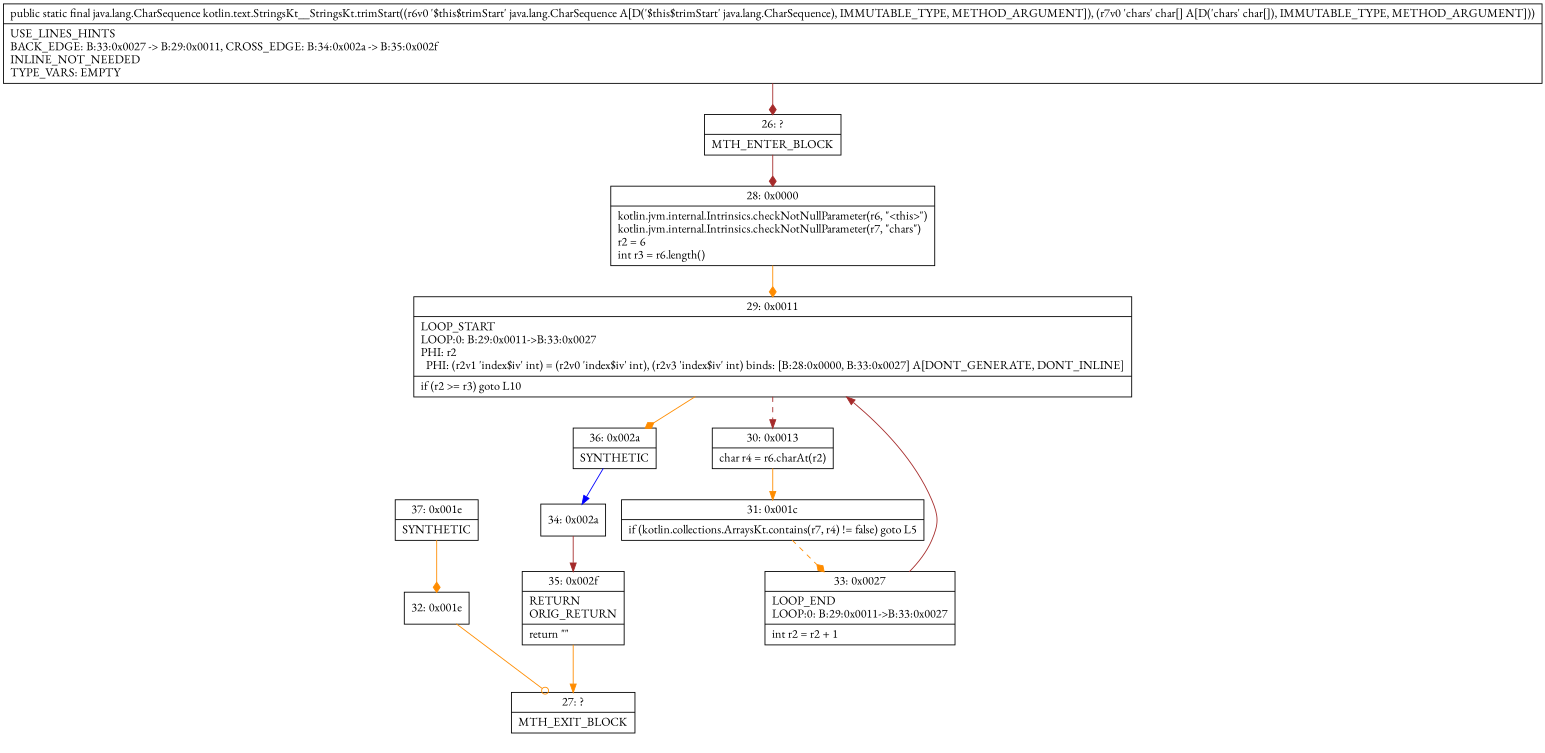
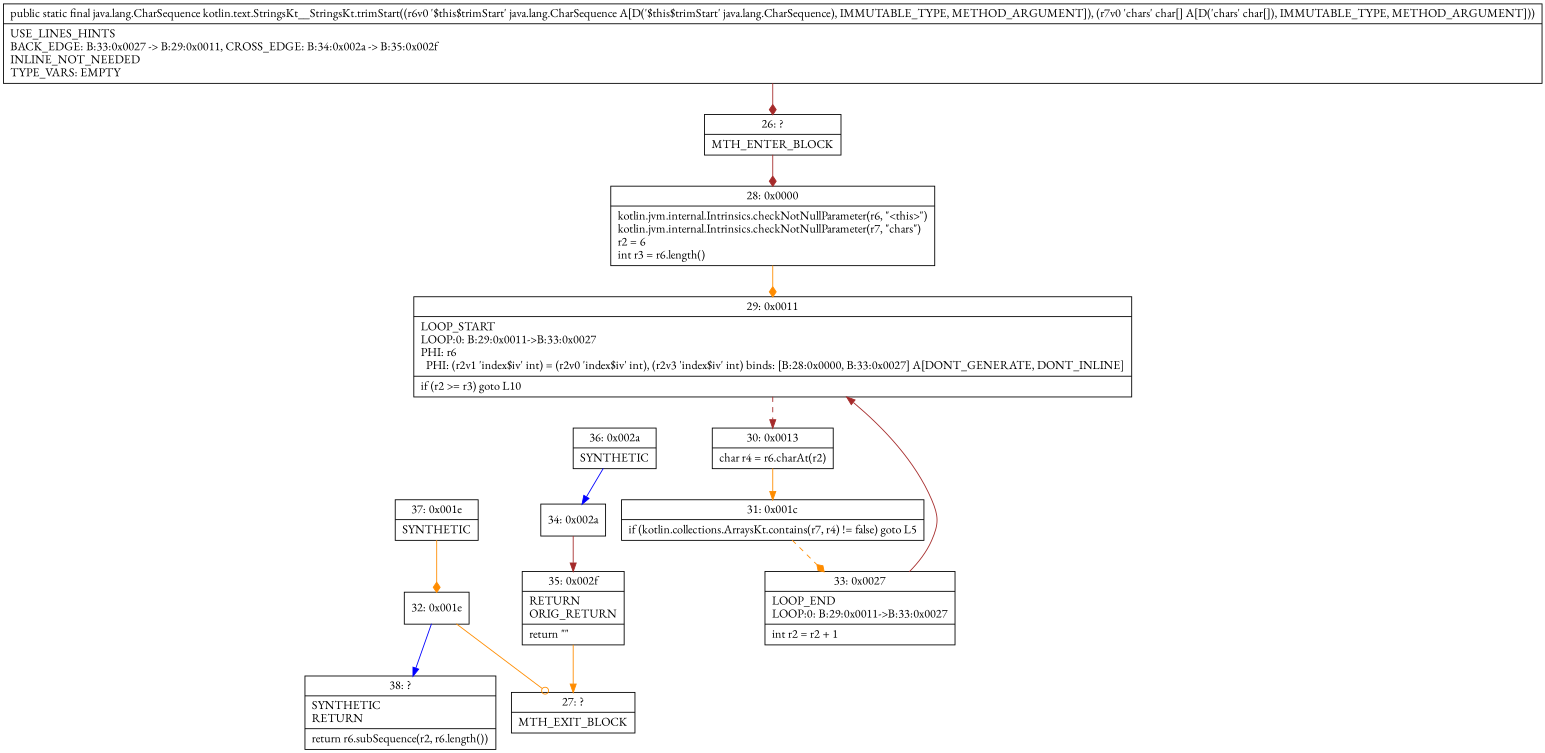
node "29: 0x0011": text "PHI: r2" -> "PHI: r6"
edge "29: 0x0011" -> "36: 0x002a": removed
node "38: ?": added
